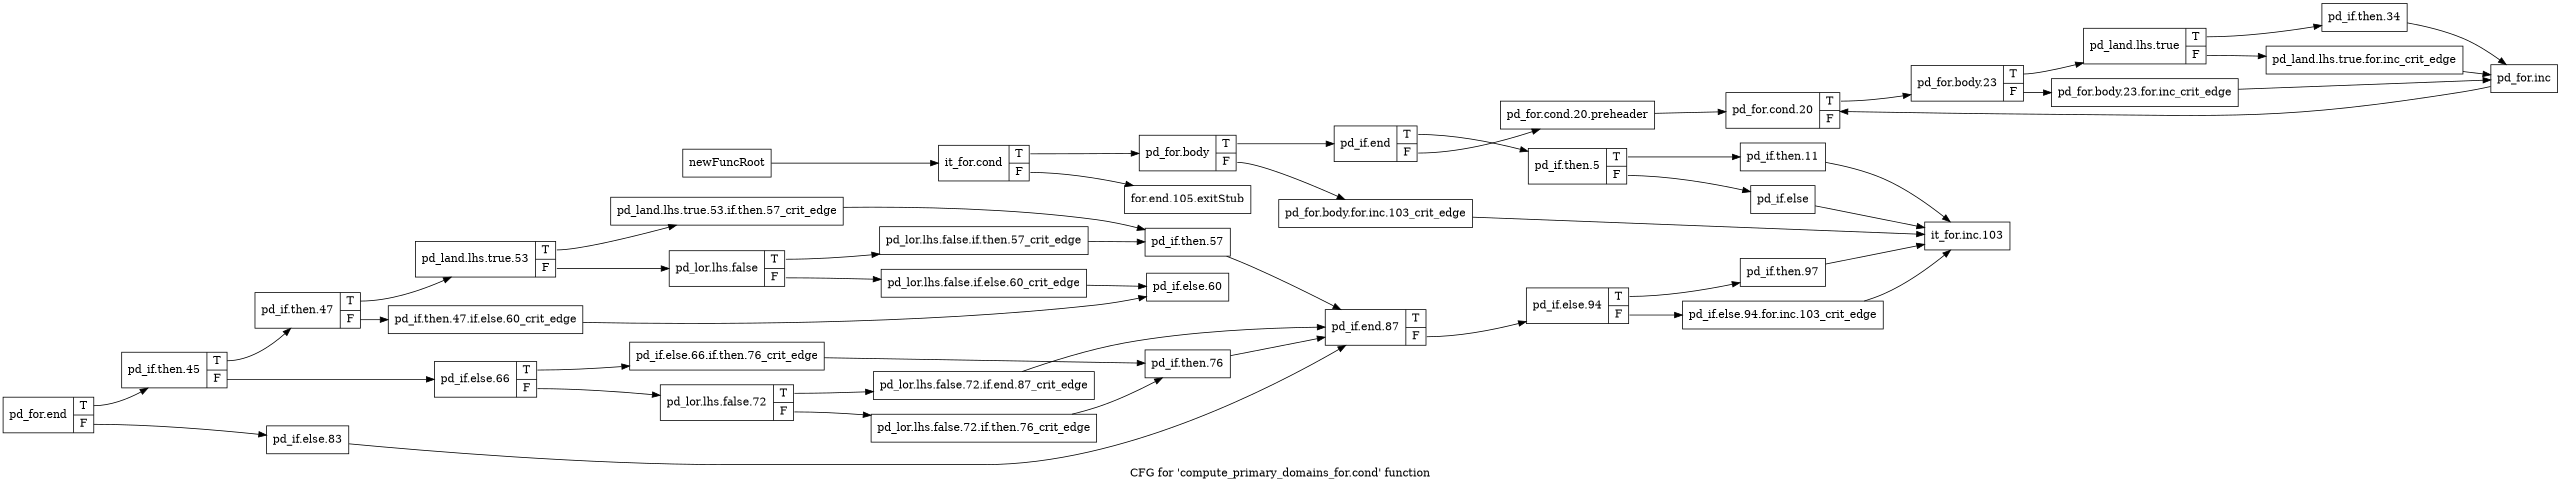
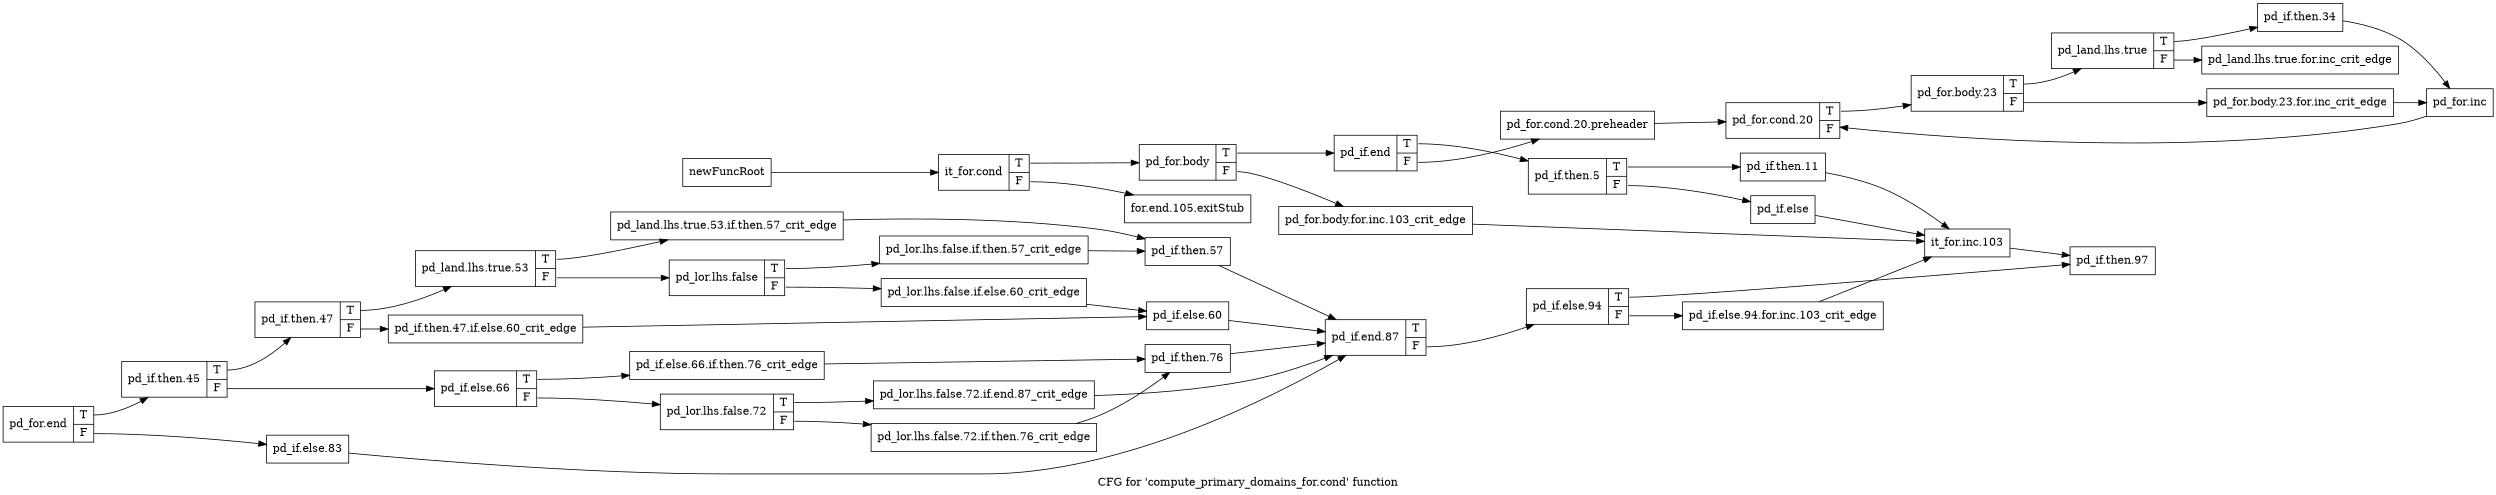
edge "pd_land.lhs.true.for.inc_crit_edge" -> "pd_for.inc": removed
edge "pd_if.then.97" -> "it_for.inc.103": reversed
edge "pd_if.else.60" -> "pd_if.end.87": added
